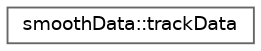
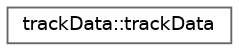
node "smoothData::trackData": label "smoothData::trackData" -> "trackData::trackData"
